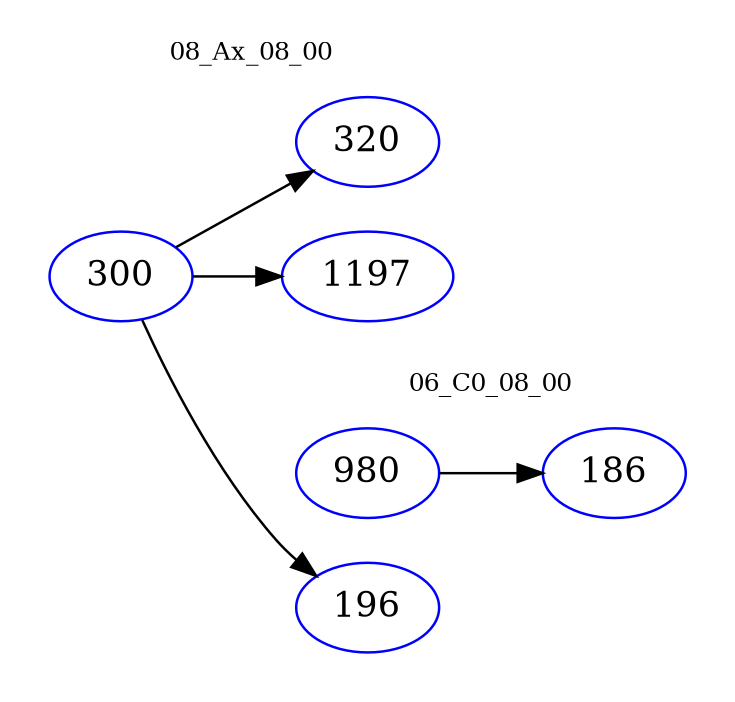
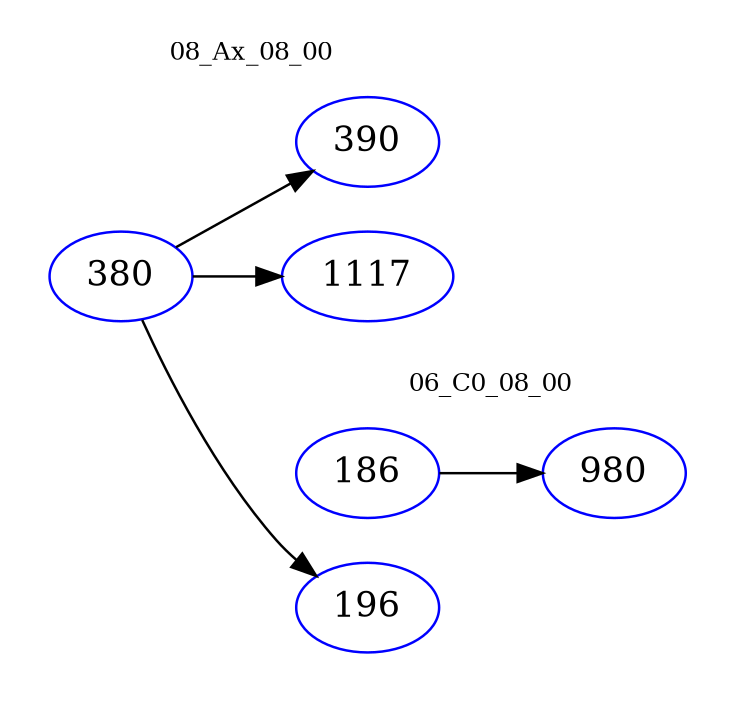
node "320": label "320" -> "390"
node "300": label "300" -> "380"
node "1197": label "1197" -> "1117"
edge "980" -> "186": reversed
